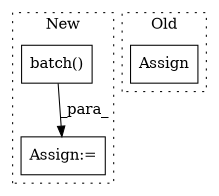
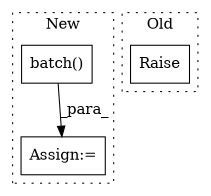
node "Assign": label "Assign" -> "Raise"
